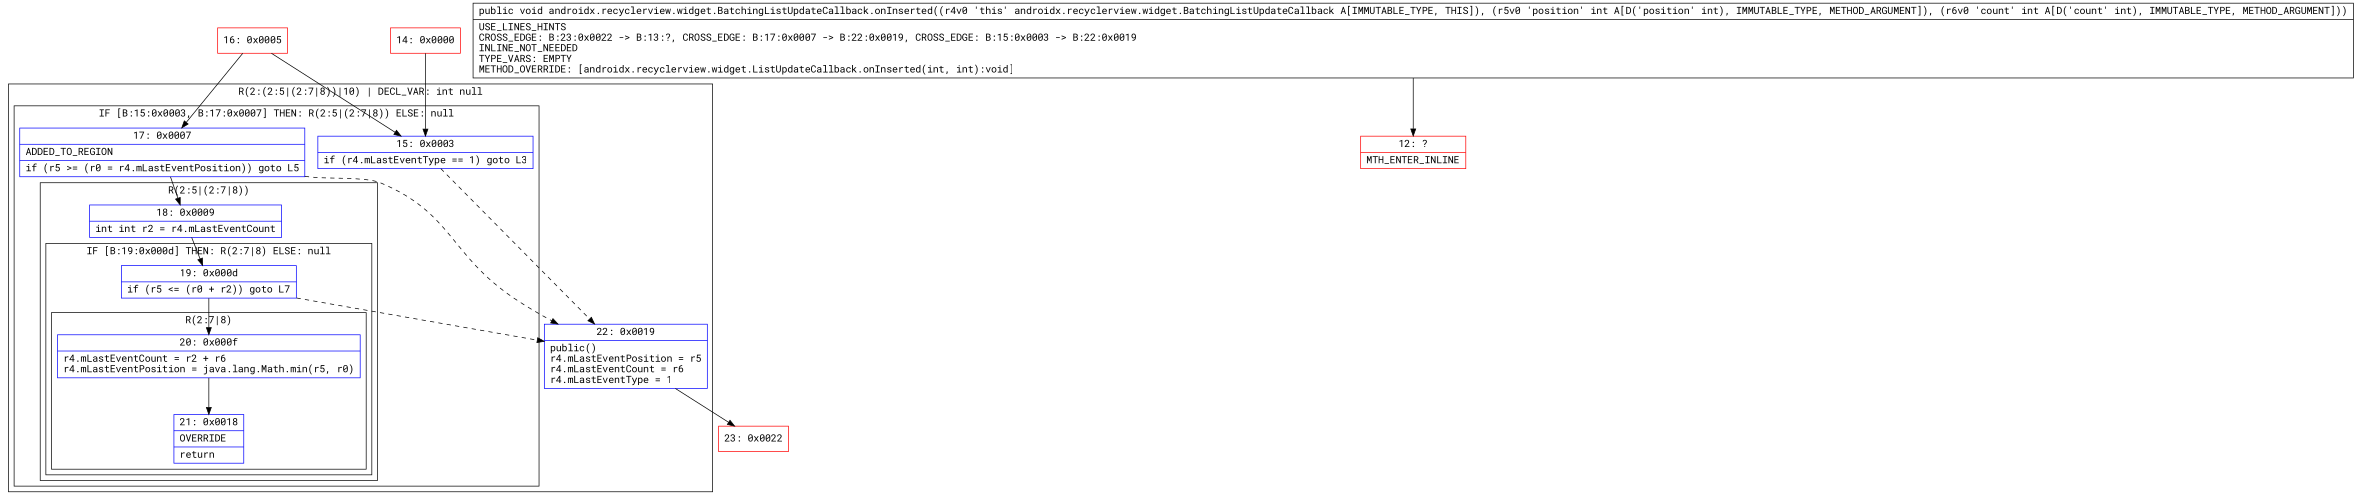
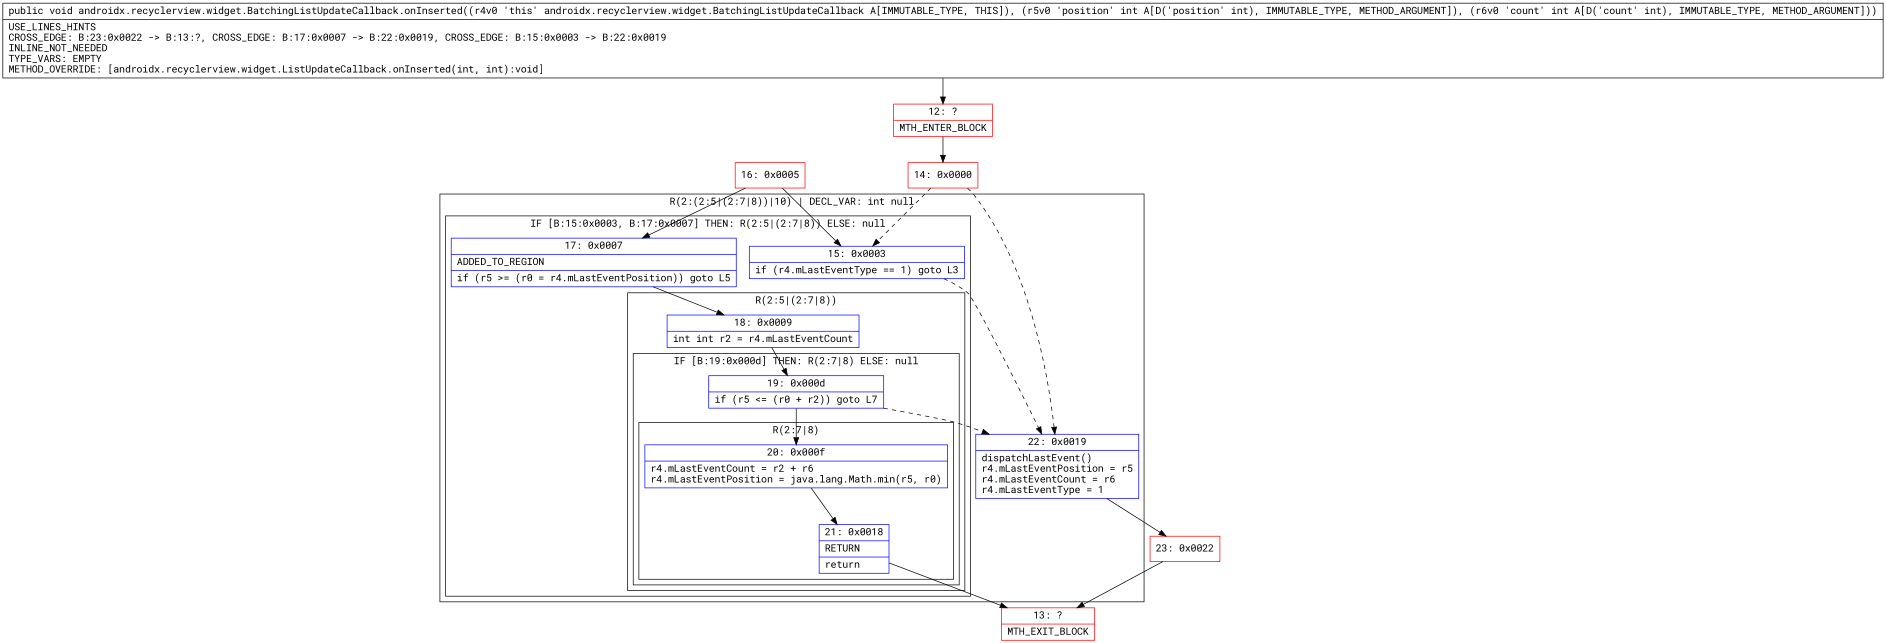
edge "14: 0x0000" -> "15: 0x0003": style solid -> dashed
edge "12: ?" -> "14: 0x0000": added
node "12: ?": text "MTH_ENTER_INLINE" -> "MTH_ENTER_BLOCK"
edge "17: 0x0007" -> "22: 0x0019": now "14: 0x0000" -> "22: 0x0019"
node "22: 0x0019": text "public()" -> "dispatchLastEvent()"
node "21: 0x0018": text "OVERRIDE" -> "RETURN"
node "13: ?": added
